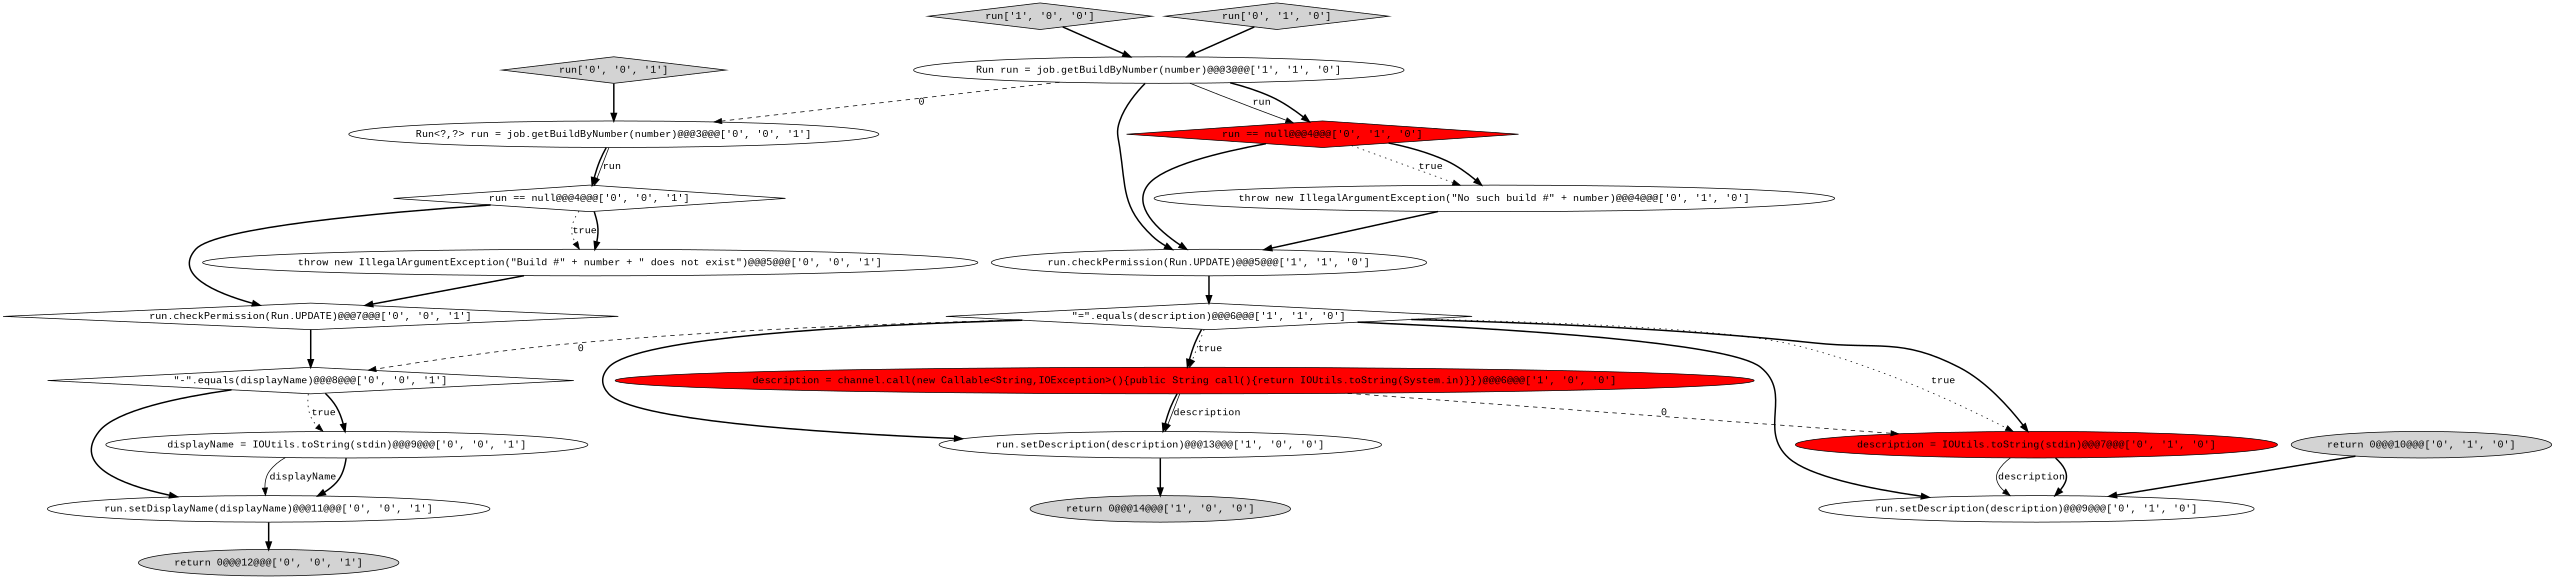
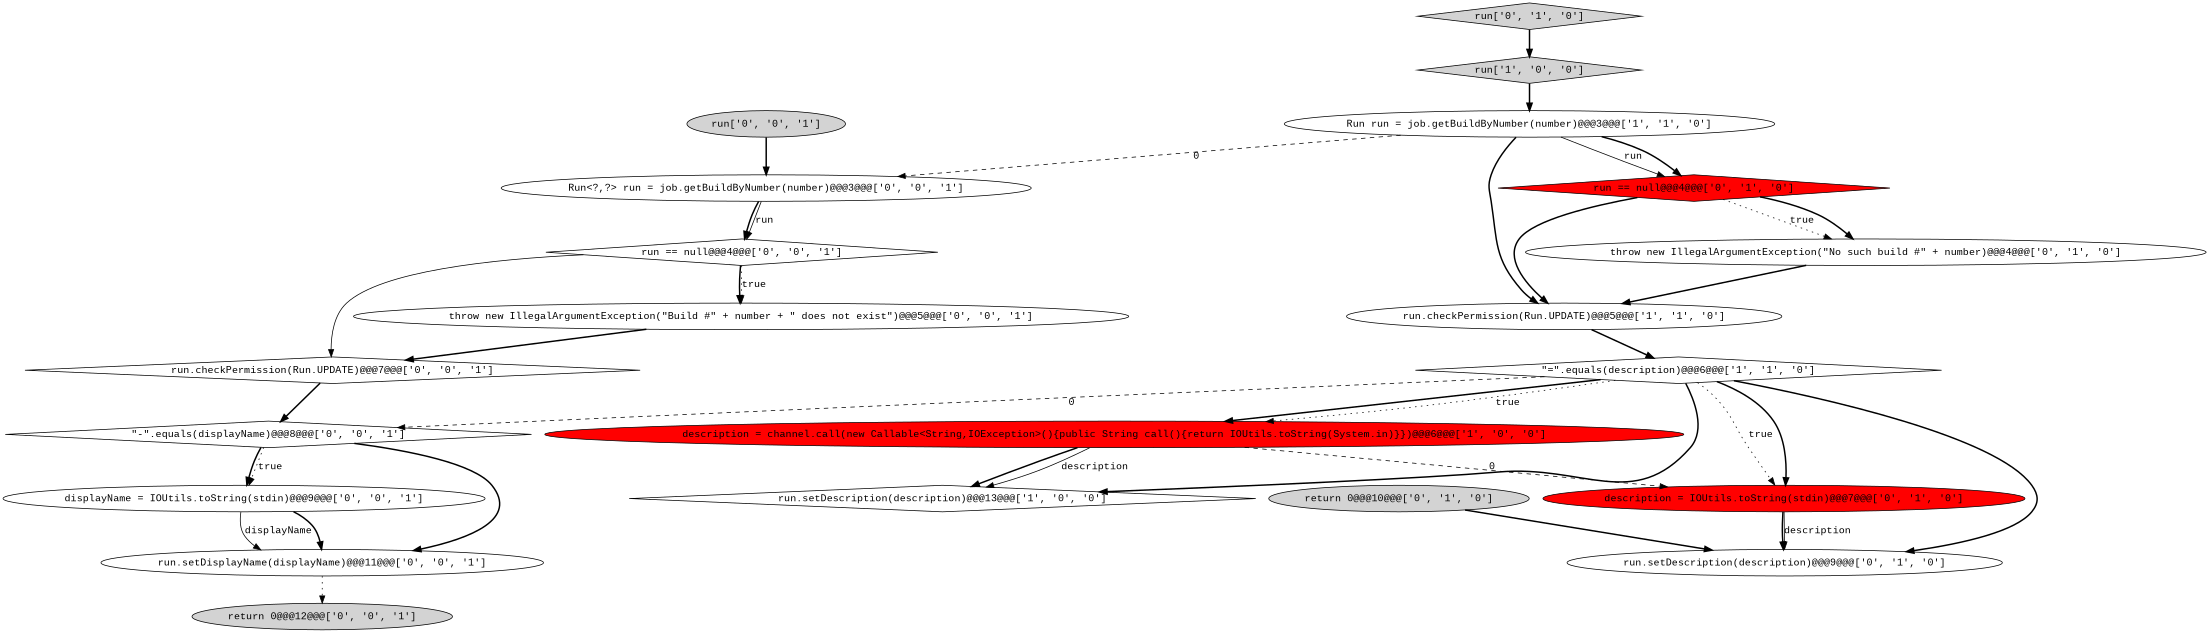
edge "run['0', '1', '0']" -> "Run run = job.getBuildByNumber(number)@@@3@@@['1', '1', '0']": now "run['0', '1', '0']" -> "run['1', '0', '0']"
node "run['0', '0', '1']": shape diamond -> ellipse
edge "run == null@@@4@@@['0', '0', '1']" -> "run.checkPermission(Run.UPDATE)@@@7@@@['0', '0', '1']": style bold -> solid
node "run.setDescription(description)@@@13@@@['1', '0', '0']": shape ellipse -> diamond
node "return 0@@@14@@@['1', '0', '0']": removed
edge "run.setDisplayName(displayName)@@@11@@@['0', '0', '1']" -> "return 0@@@12@@@['0', '0', '1']": style bold -> dotted
